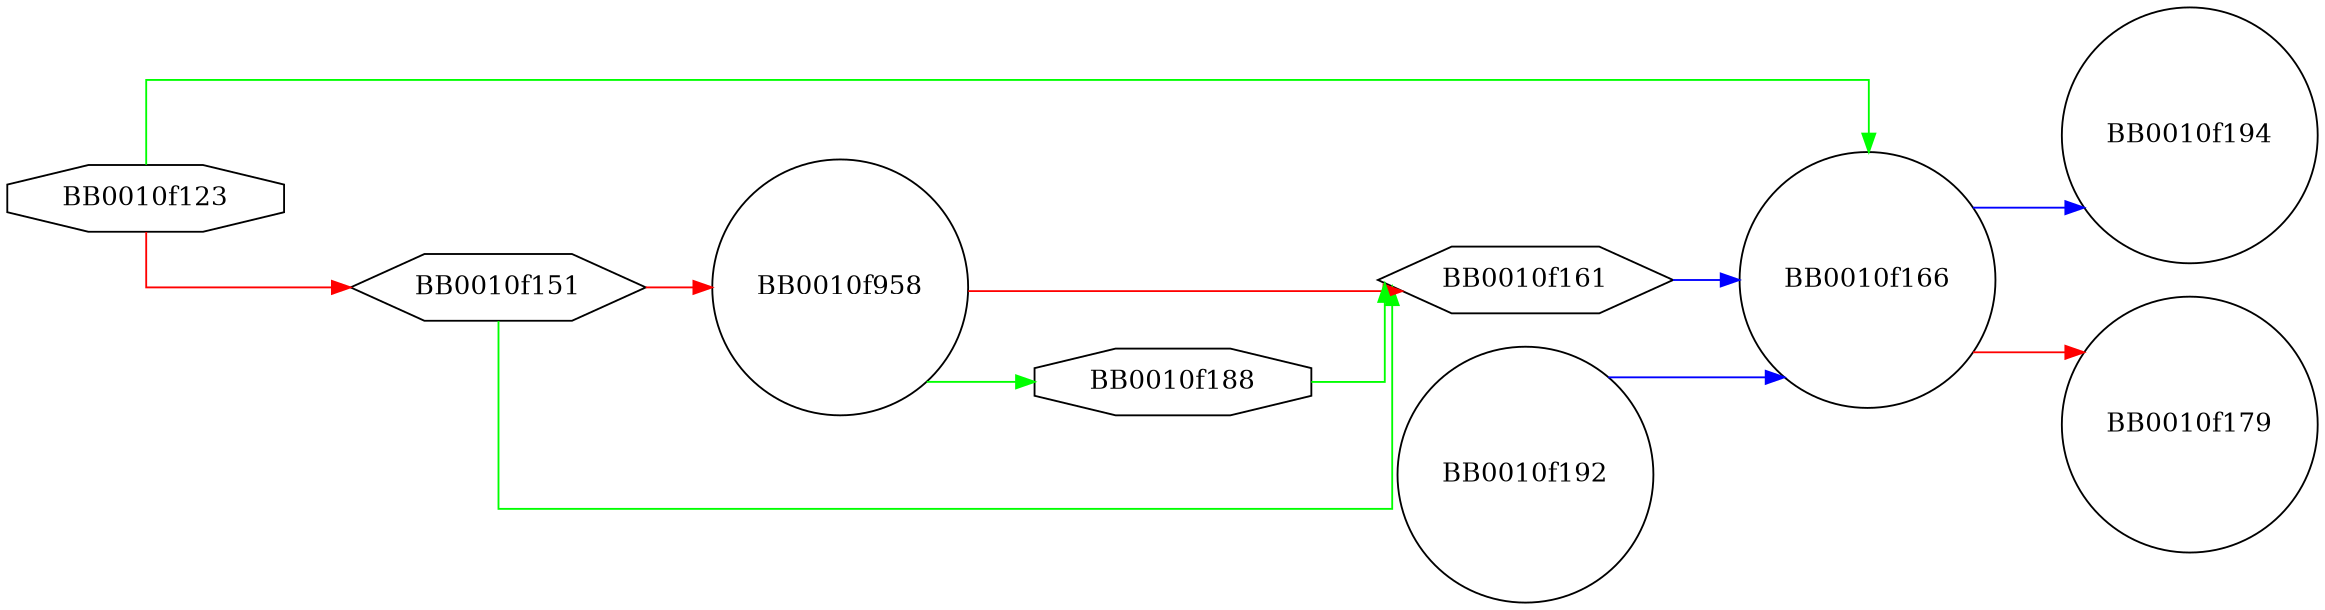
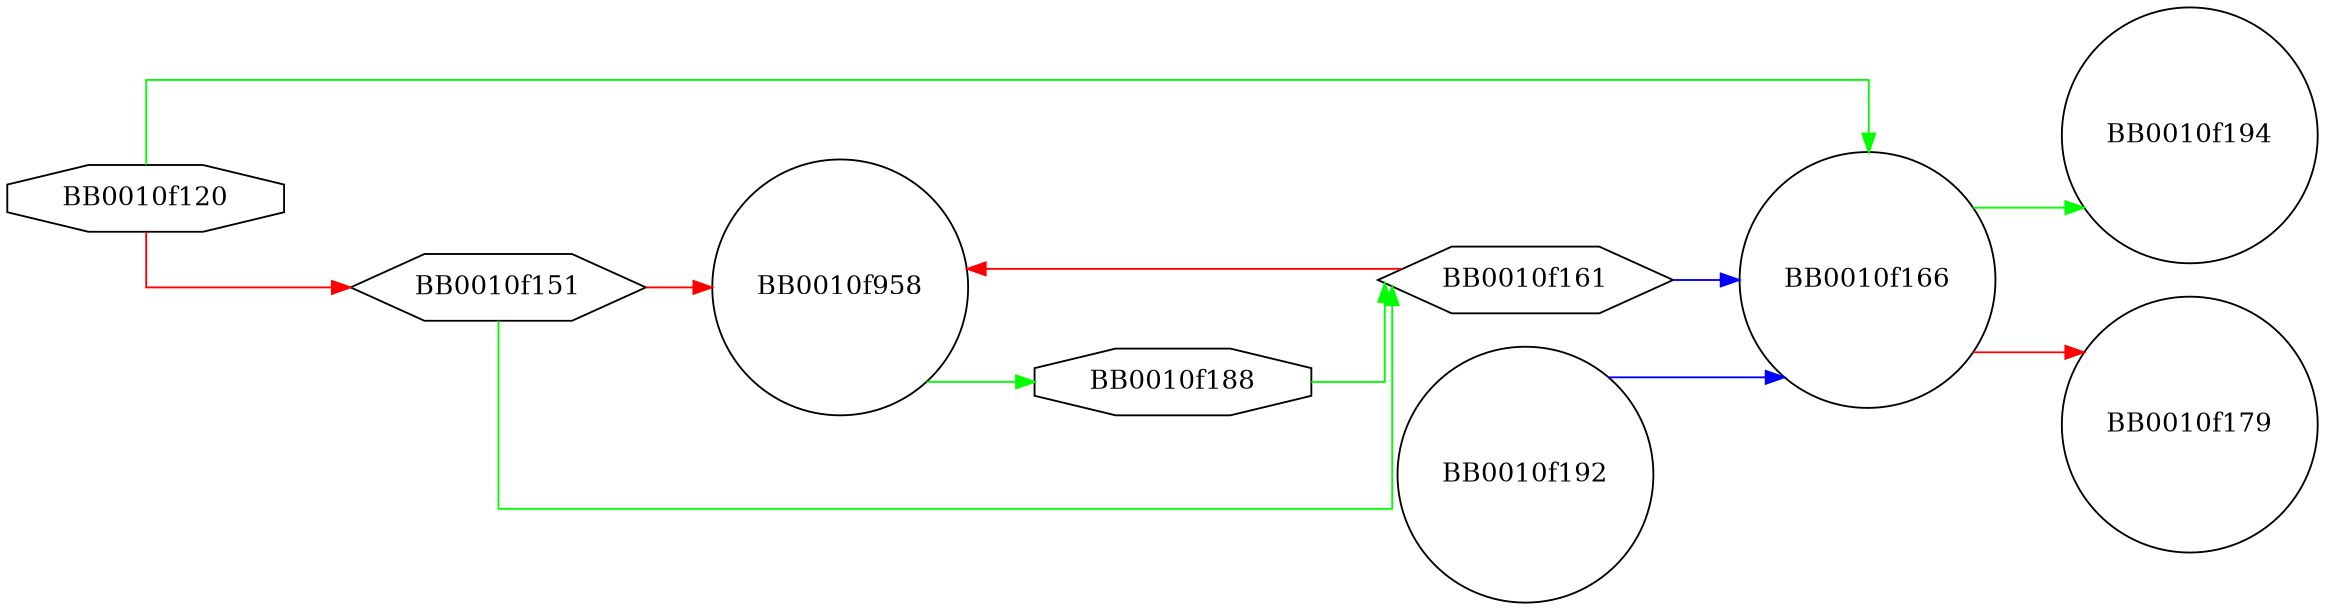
node "BB0010f123": label "BB0010f123" -> "BB0010f120"
edge "BB0010f166" -> "BB0010f194": color blue -> green
edge "BB0010f958" -> "BB0010f161": reversed
